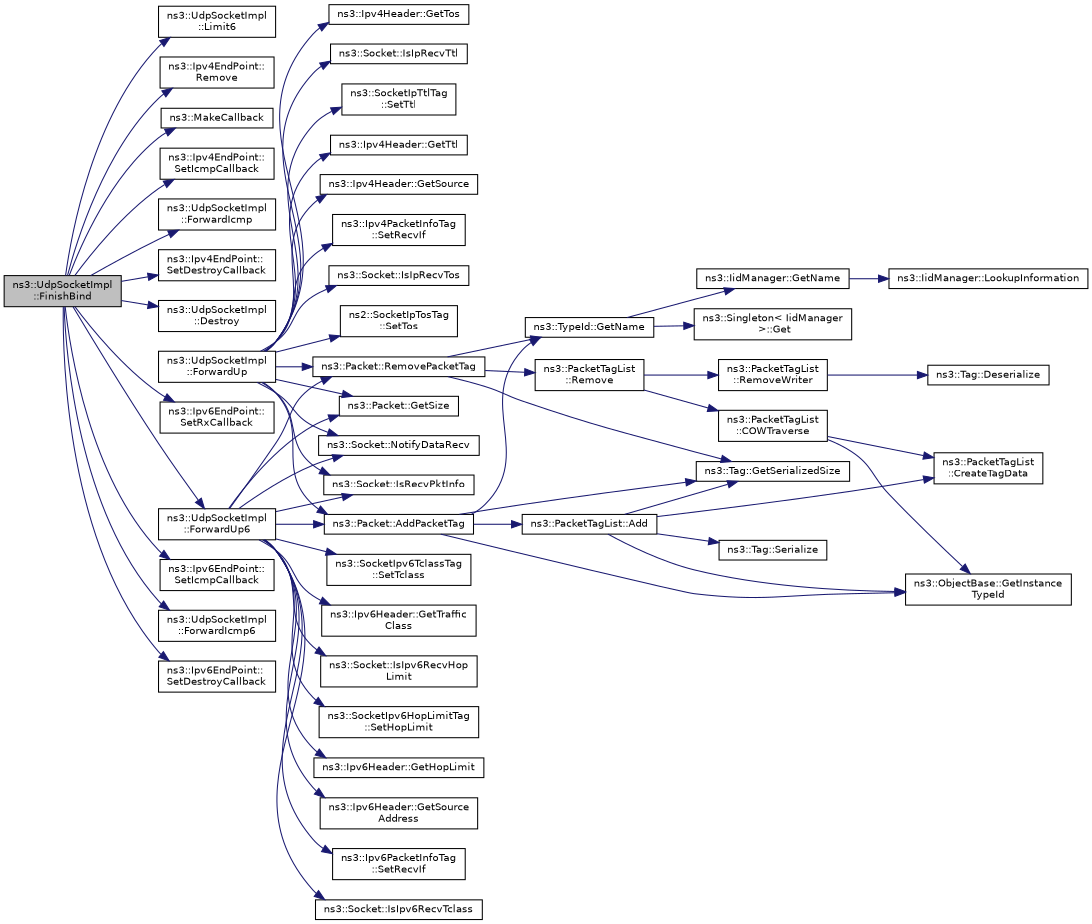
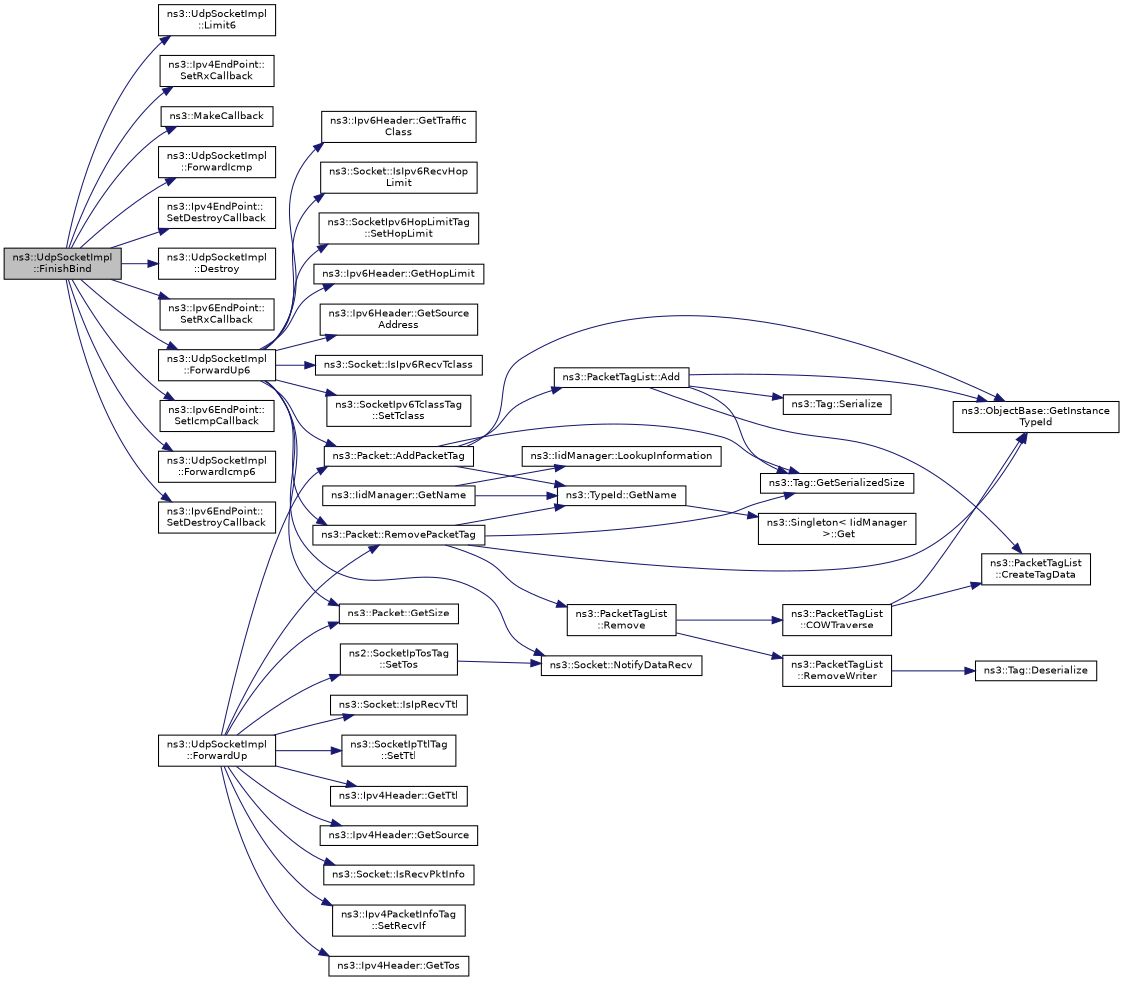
node "ns3::Ipv4EndPoint:: Remove": label "ns3::Ipv4EndPoint:: Remove" -> "ns3::Ipv4EndPoint:: SetRxCallback"
node "ns3::Ipv4EndPoint:: SetIcmpCallback": removed
node "ns3::Socket::IsIpRecvTos": removed
edge "ns3::TypeId::GetName" -> "ns3::IidManager::GetName": reversed
edge "ns3::UdpSocketImpl ::ForwardUp" -> "ns3::Socket::NotifyDataRecv": now "ns2::SocketIpTosTag ::SetTos" -> "ns3::Socket::NotifyDataRecv"
edge "ns3::UdpSocketImpl ::ForwardUp6" -> "ns3::Socket::IsRecvPktInfo": removed
edge "ns3::Packet::RemovePacketTag" -> "ns3::ObjectBase::GetInstance TypeId": added
node "ns3::Ipv6PacketInfoTag ::SetRecvIf": removed
